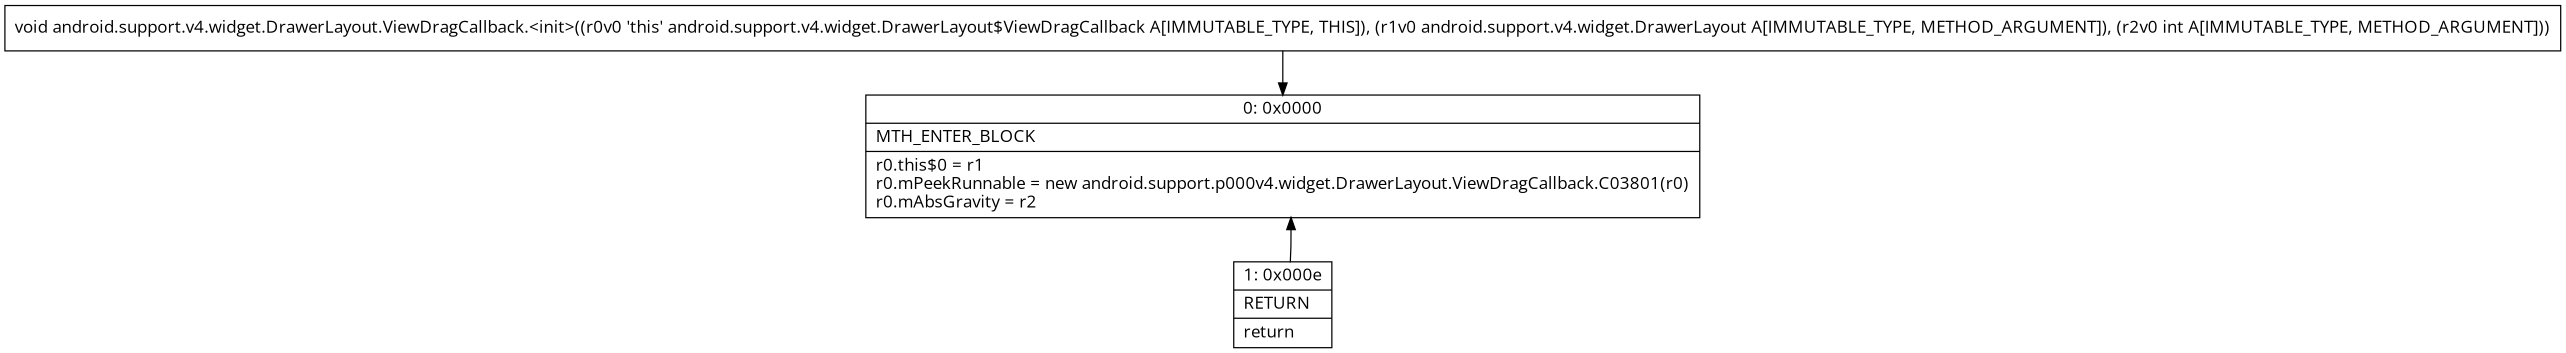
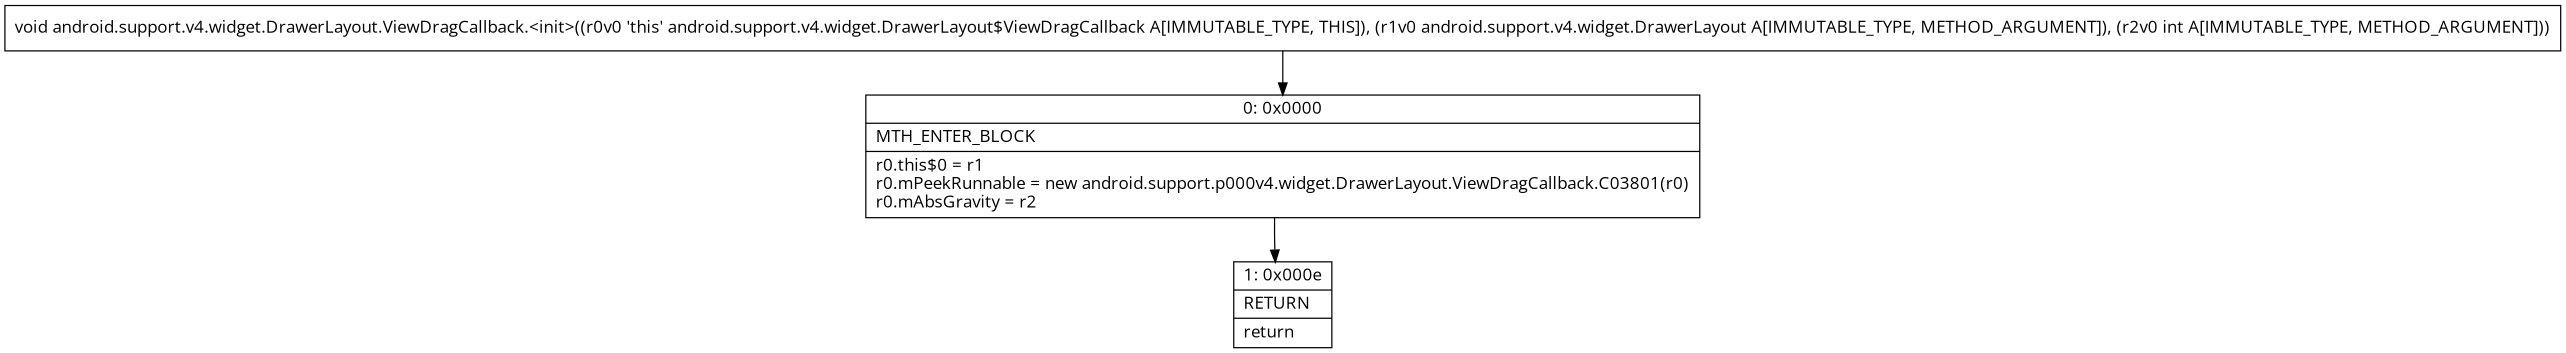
edge "1: 0x000e" -> "0: 0x0000": reversed
